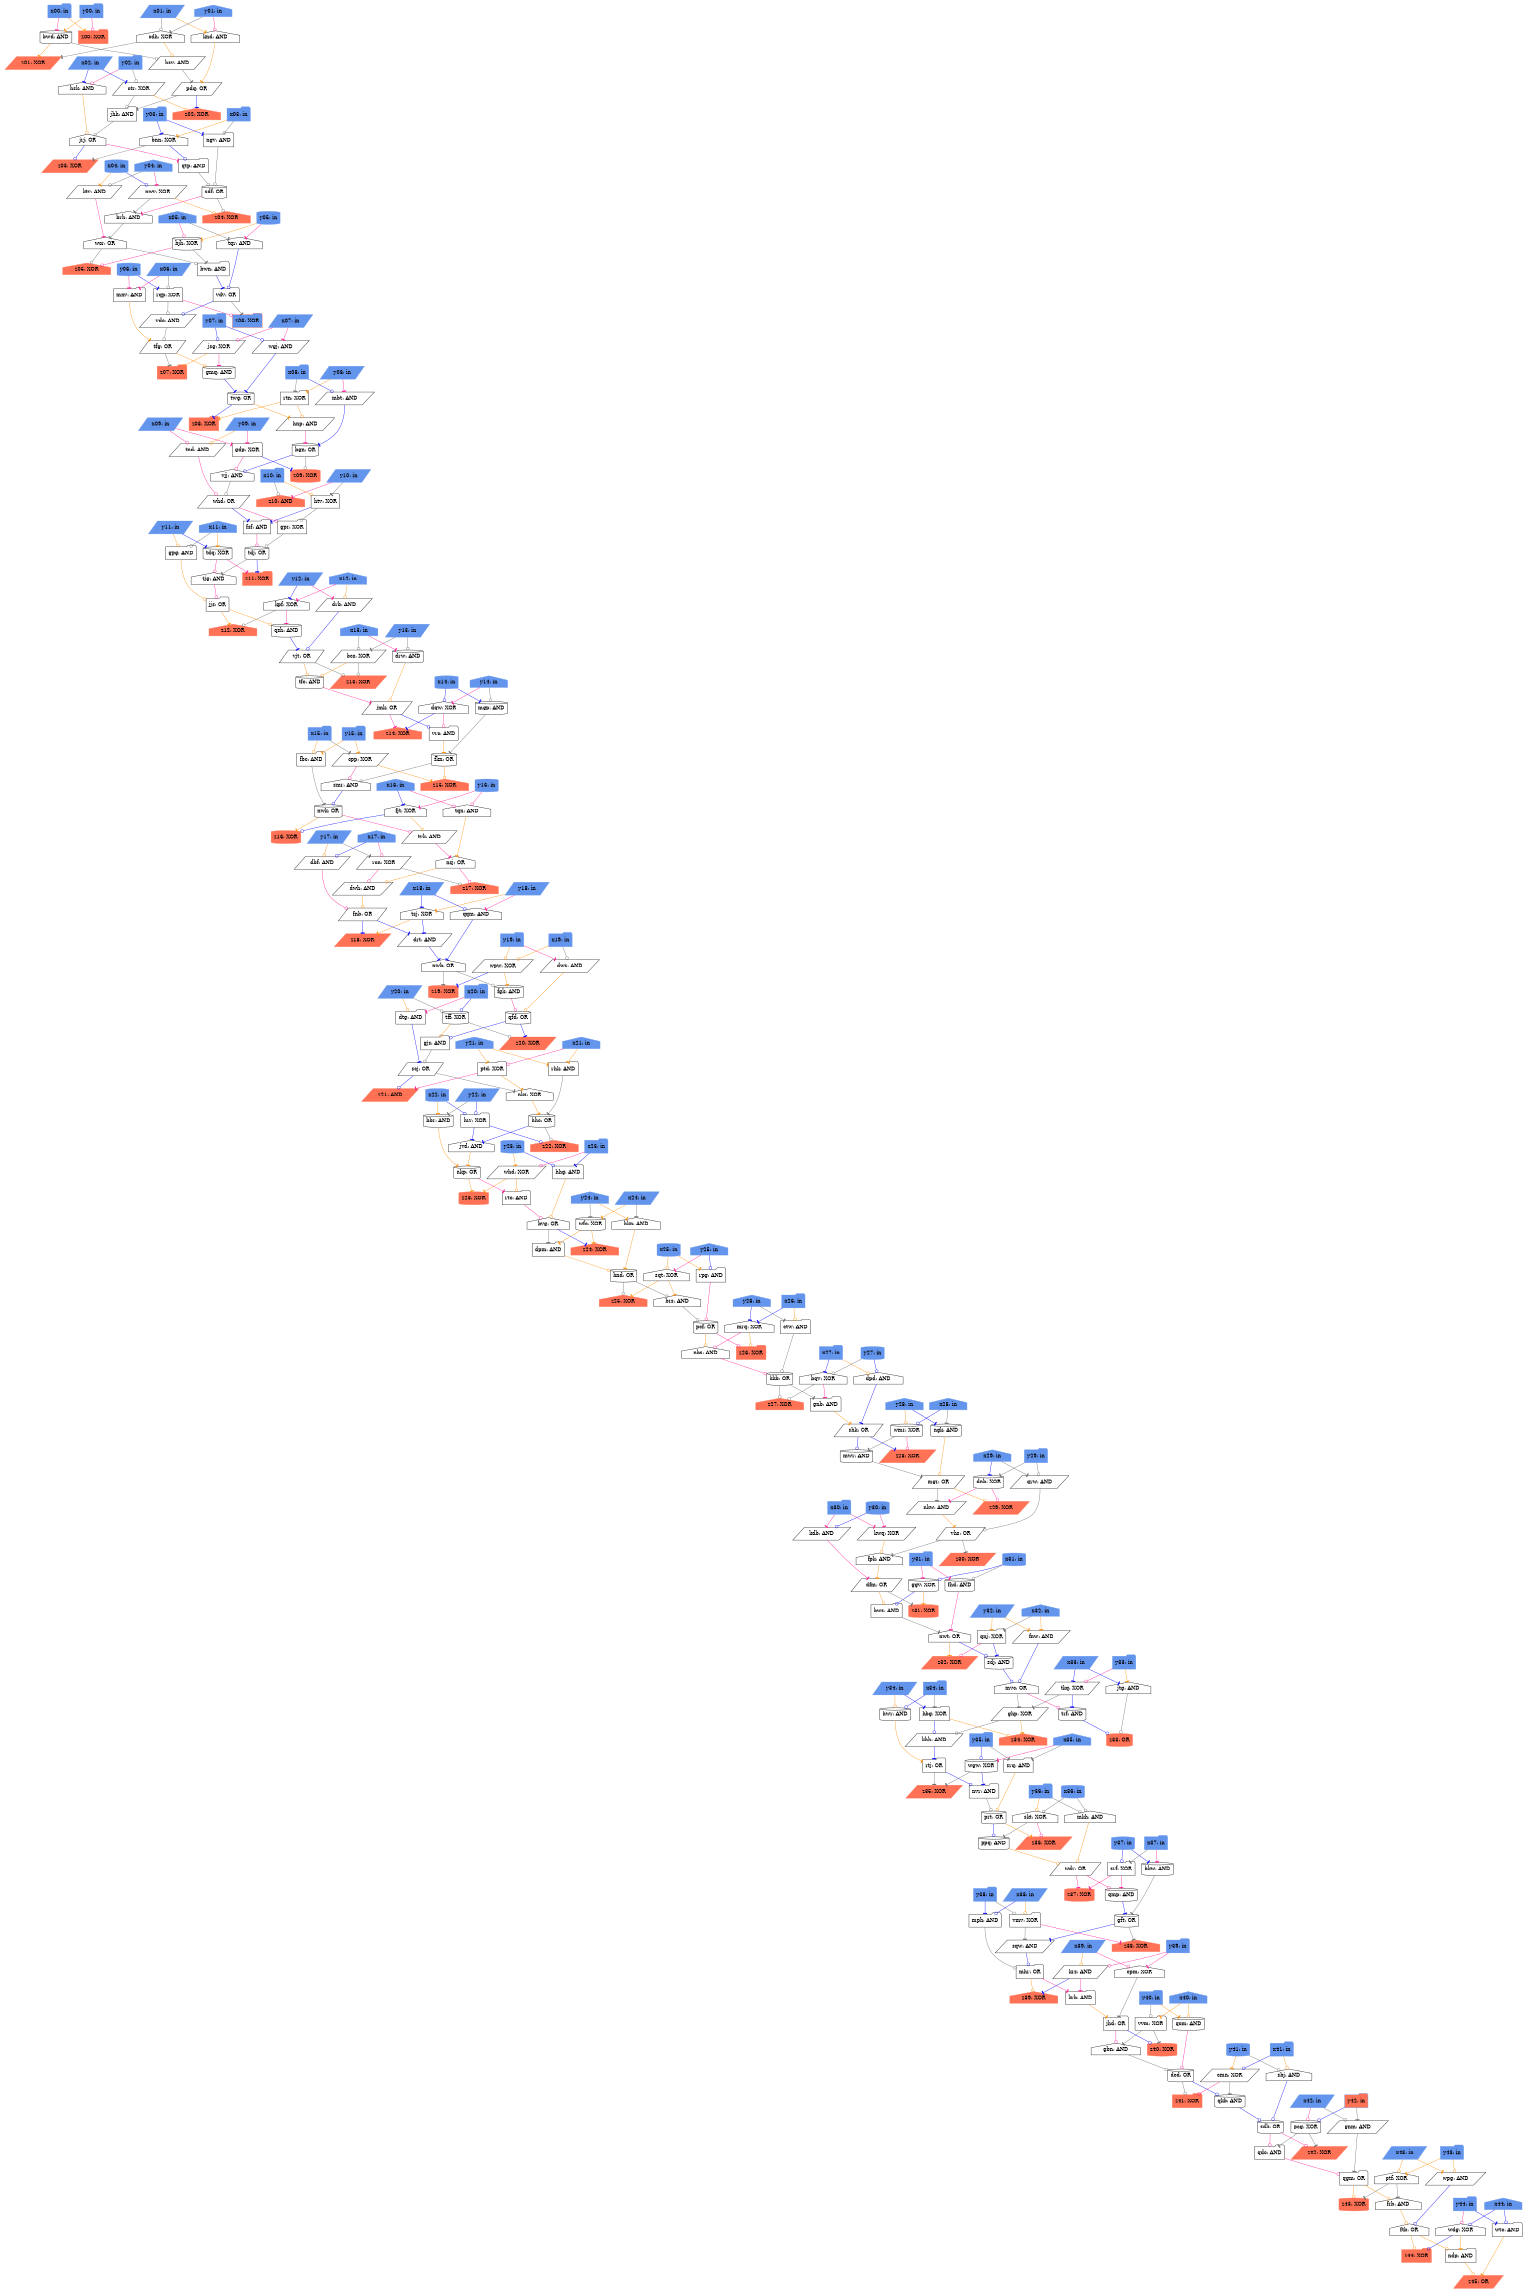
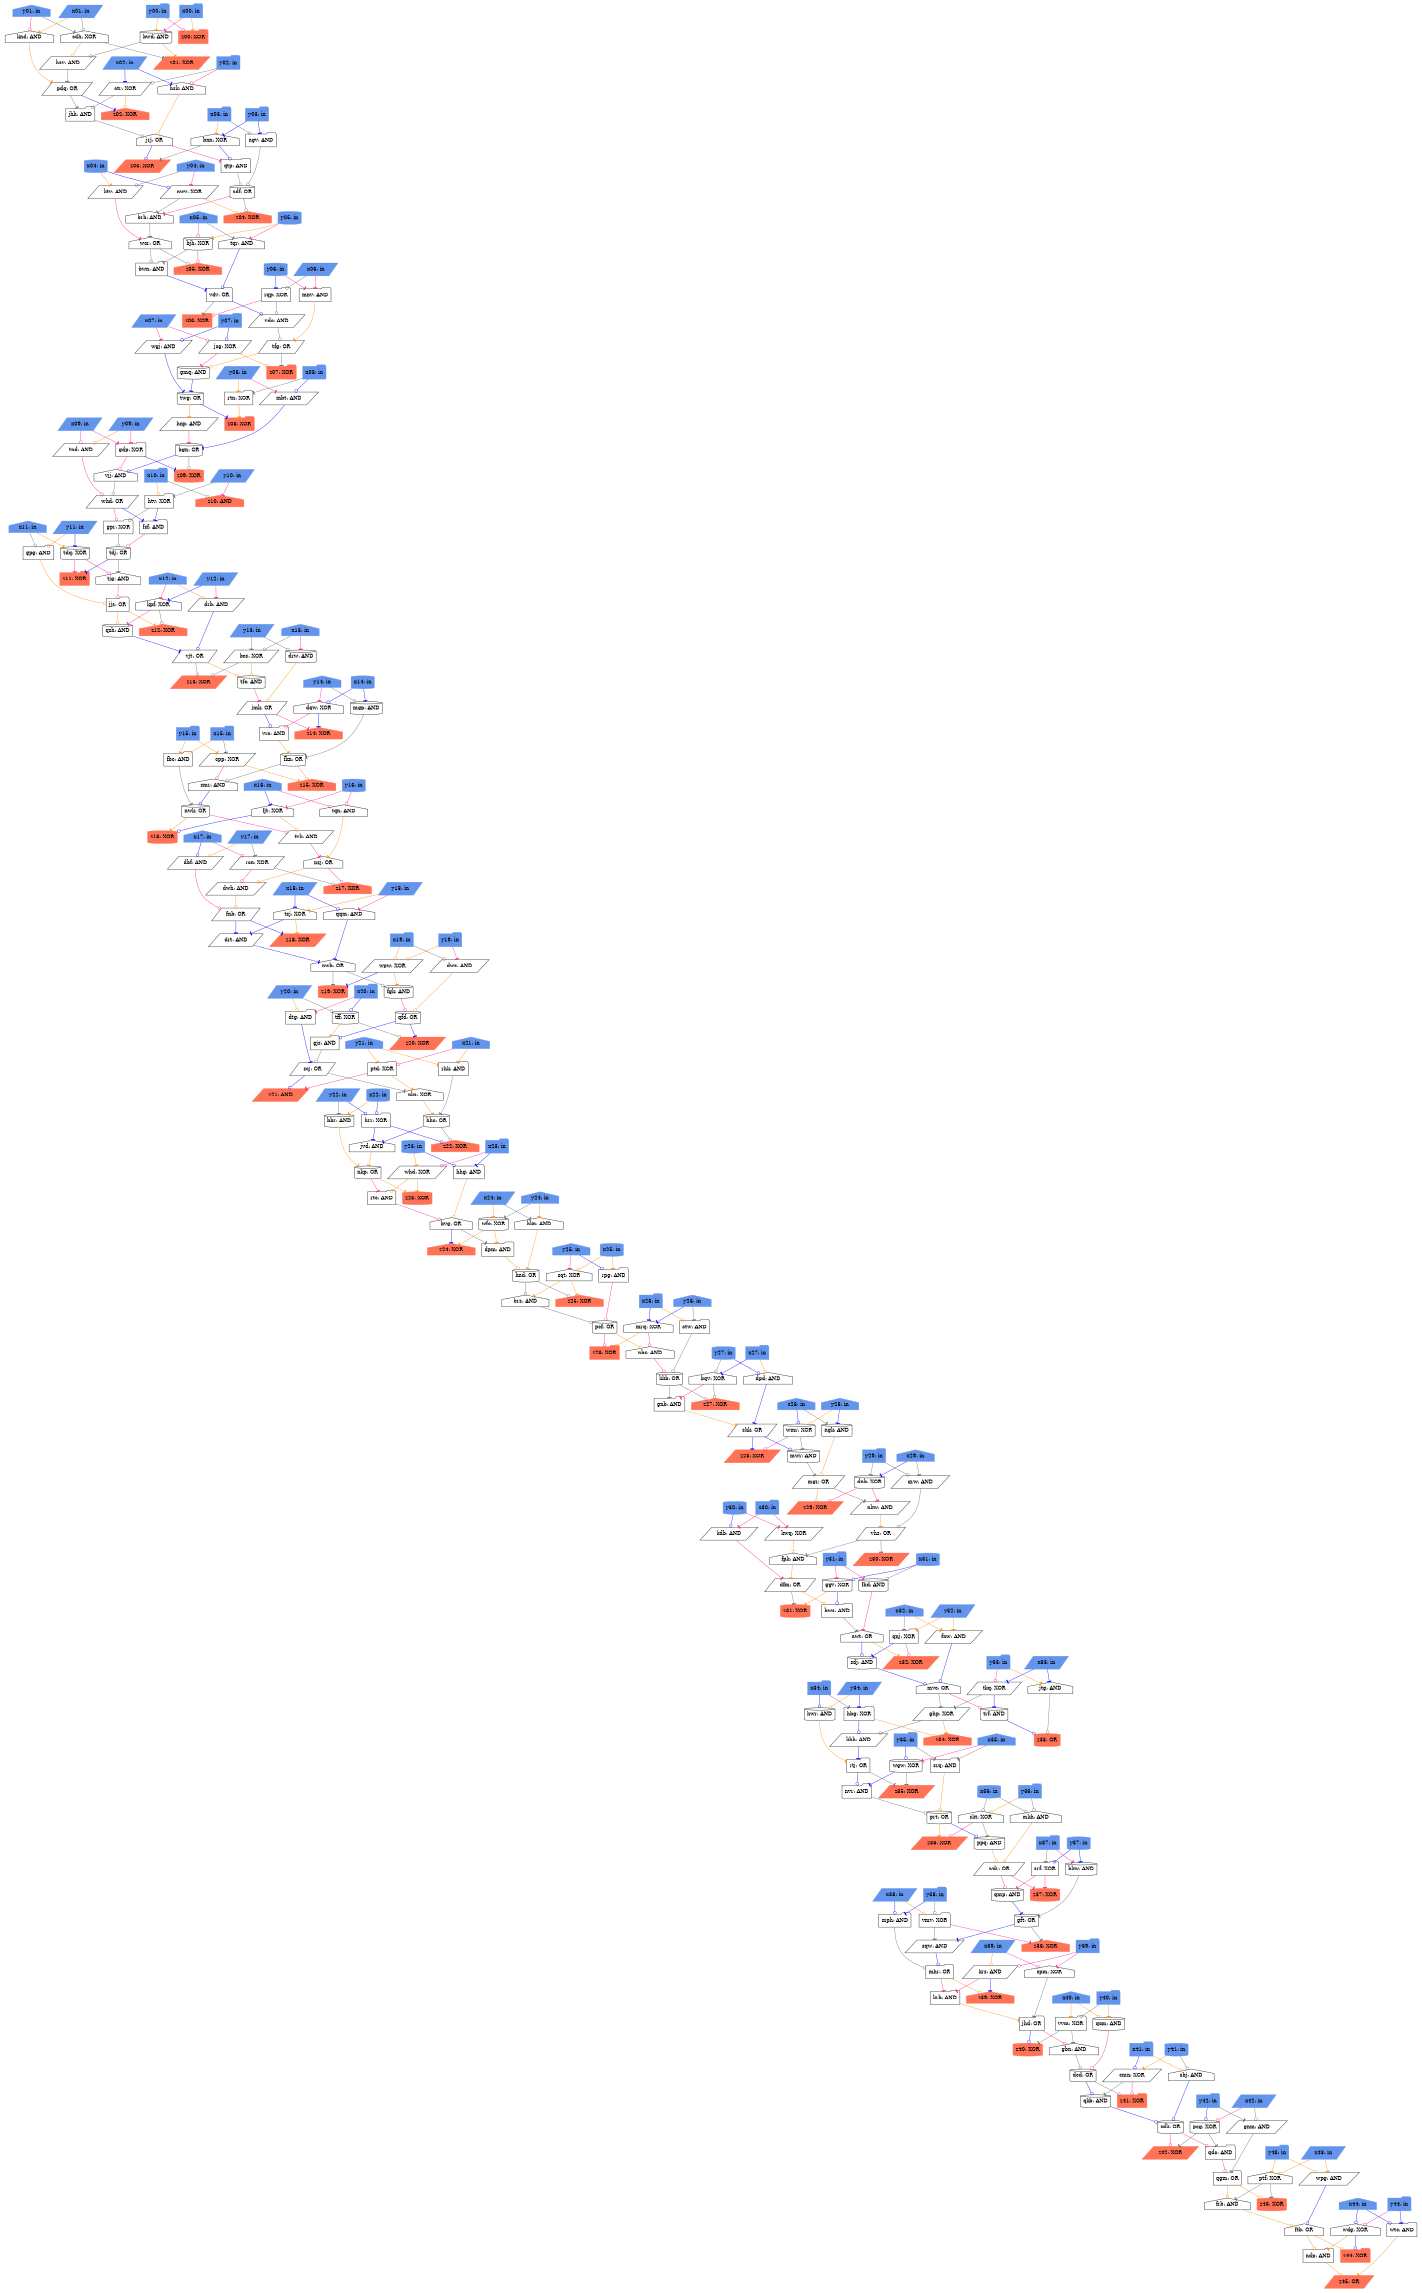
node "z06: XOR": fillcolor cornflowerblue -> coral1
edge "rtn: XOR" -> "hnp: AND": removed
node "y42: in": fillcolor coral1 -> cornflowerblue
